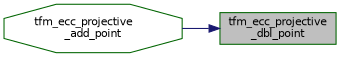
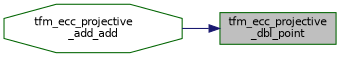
node "tfm_ecc_projective _add_point": label "tfm_ecc_projective _add_point" -> "tfm_ecc_projective _add_add"
